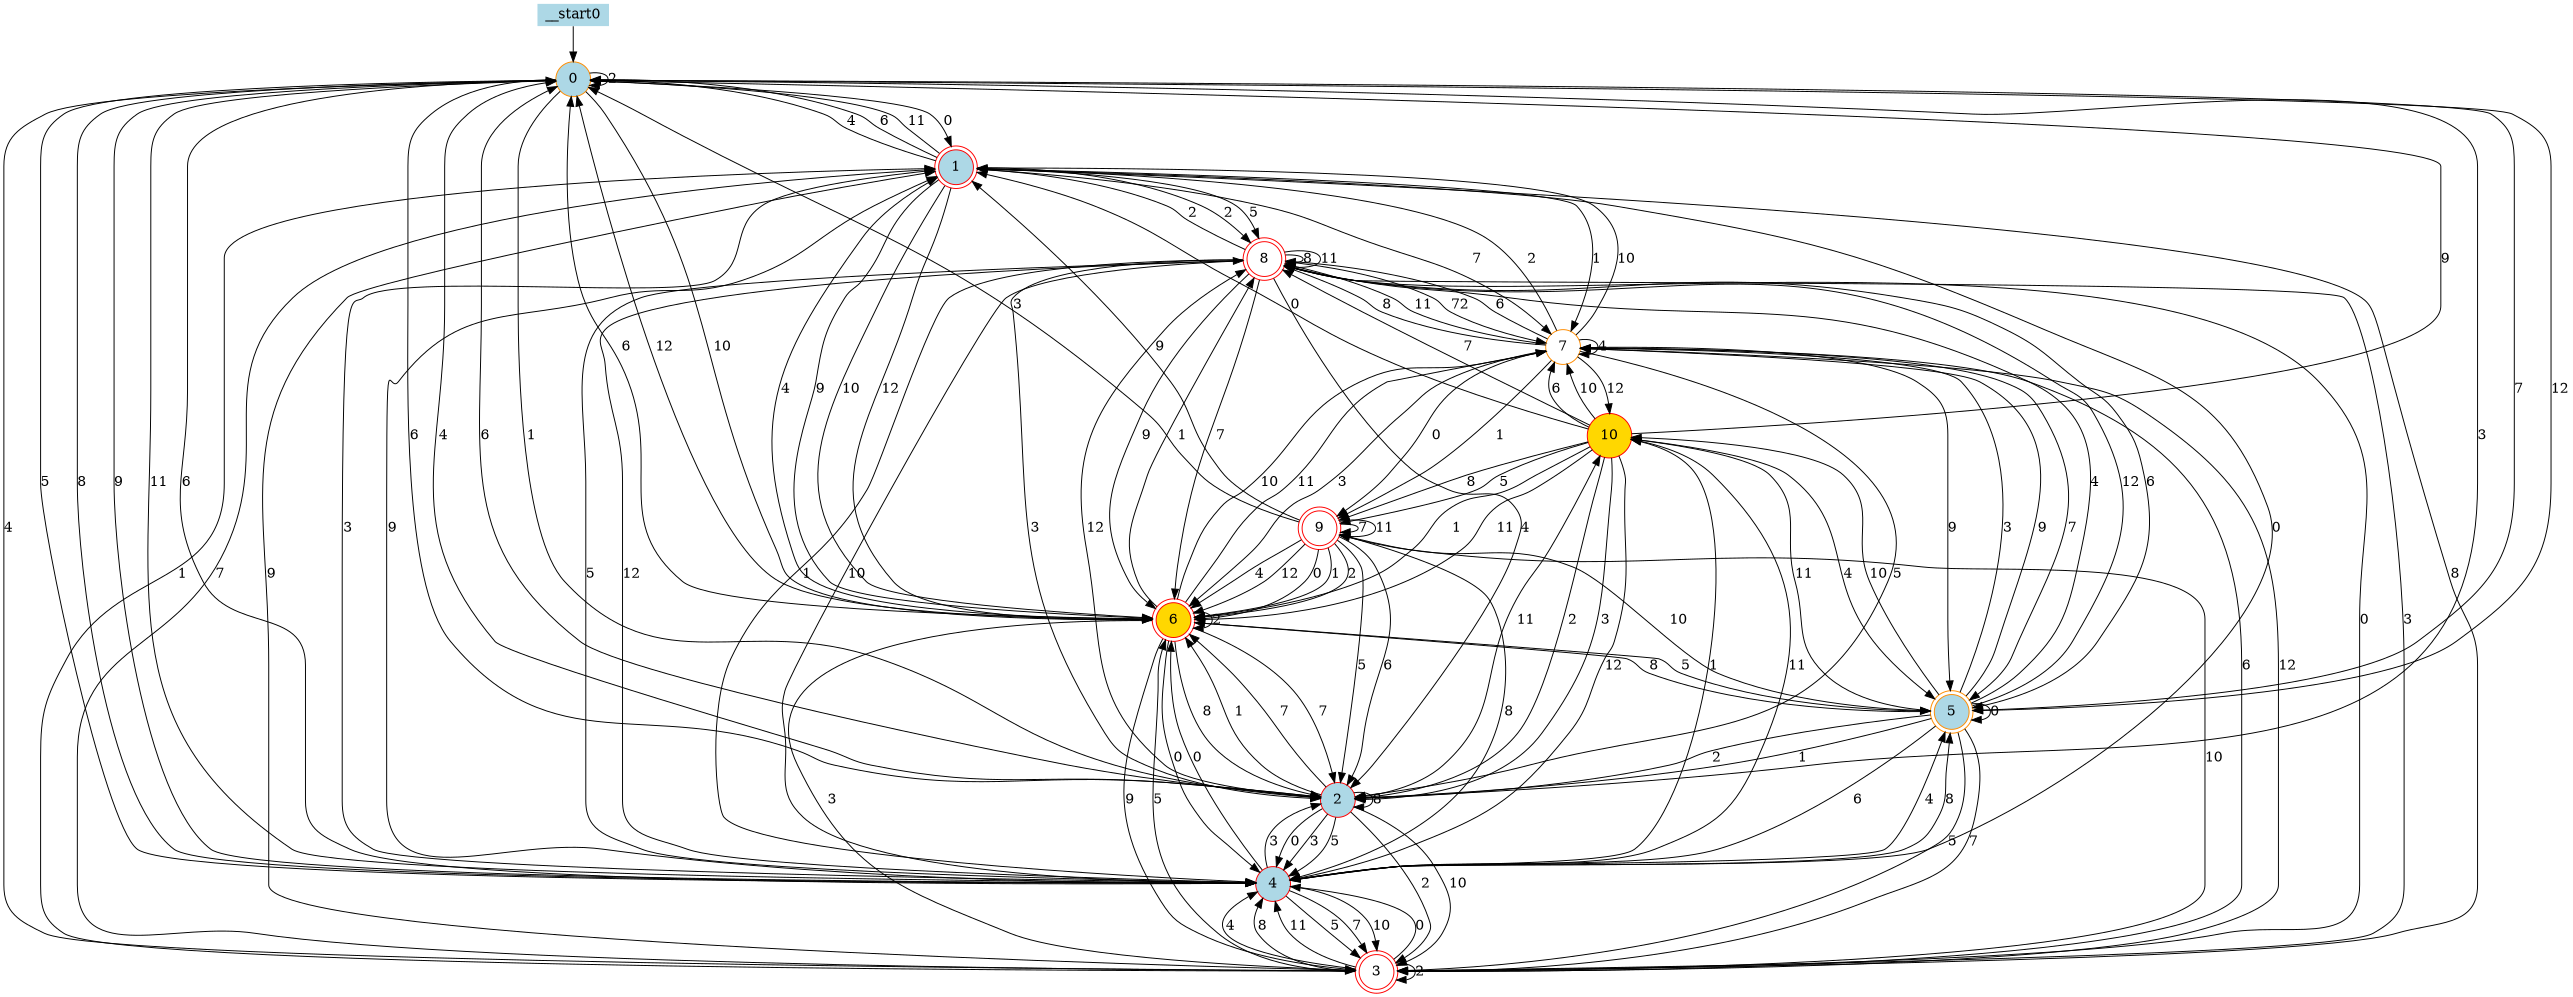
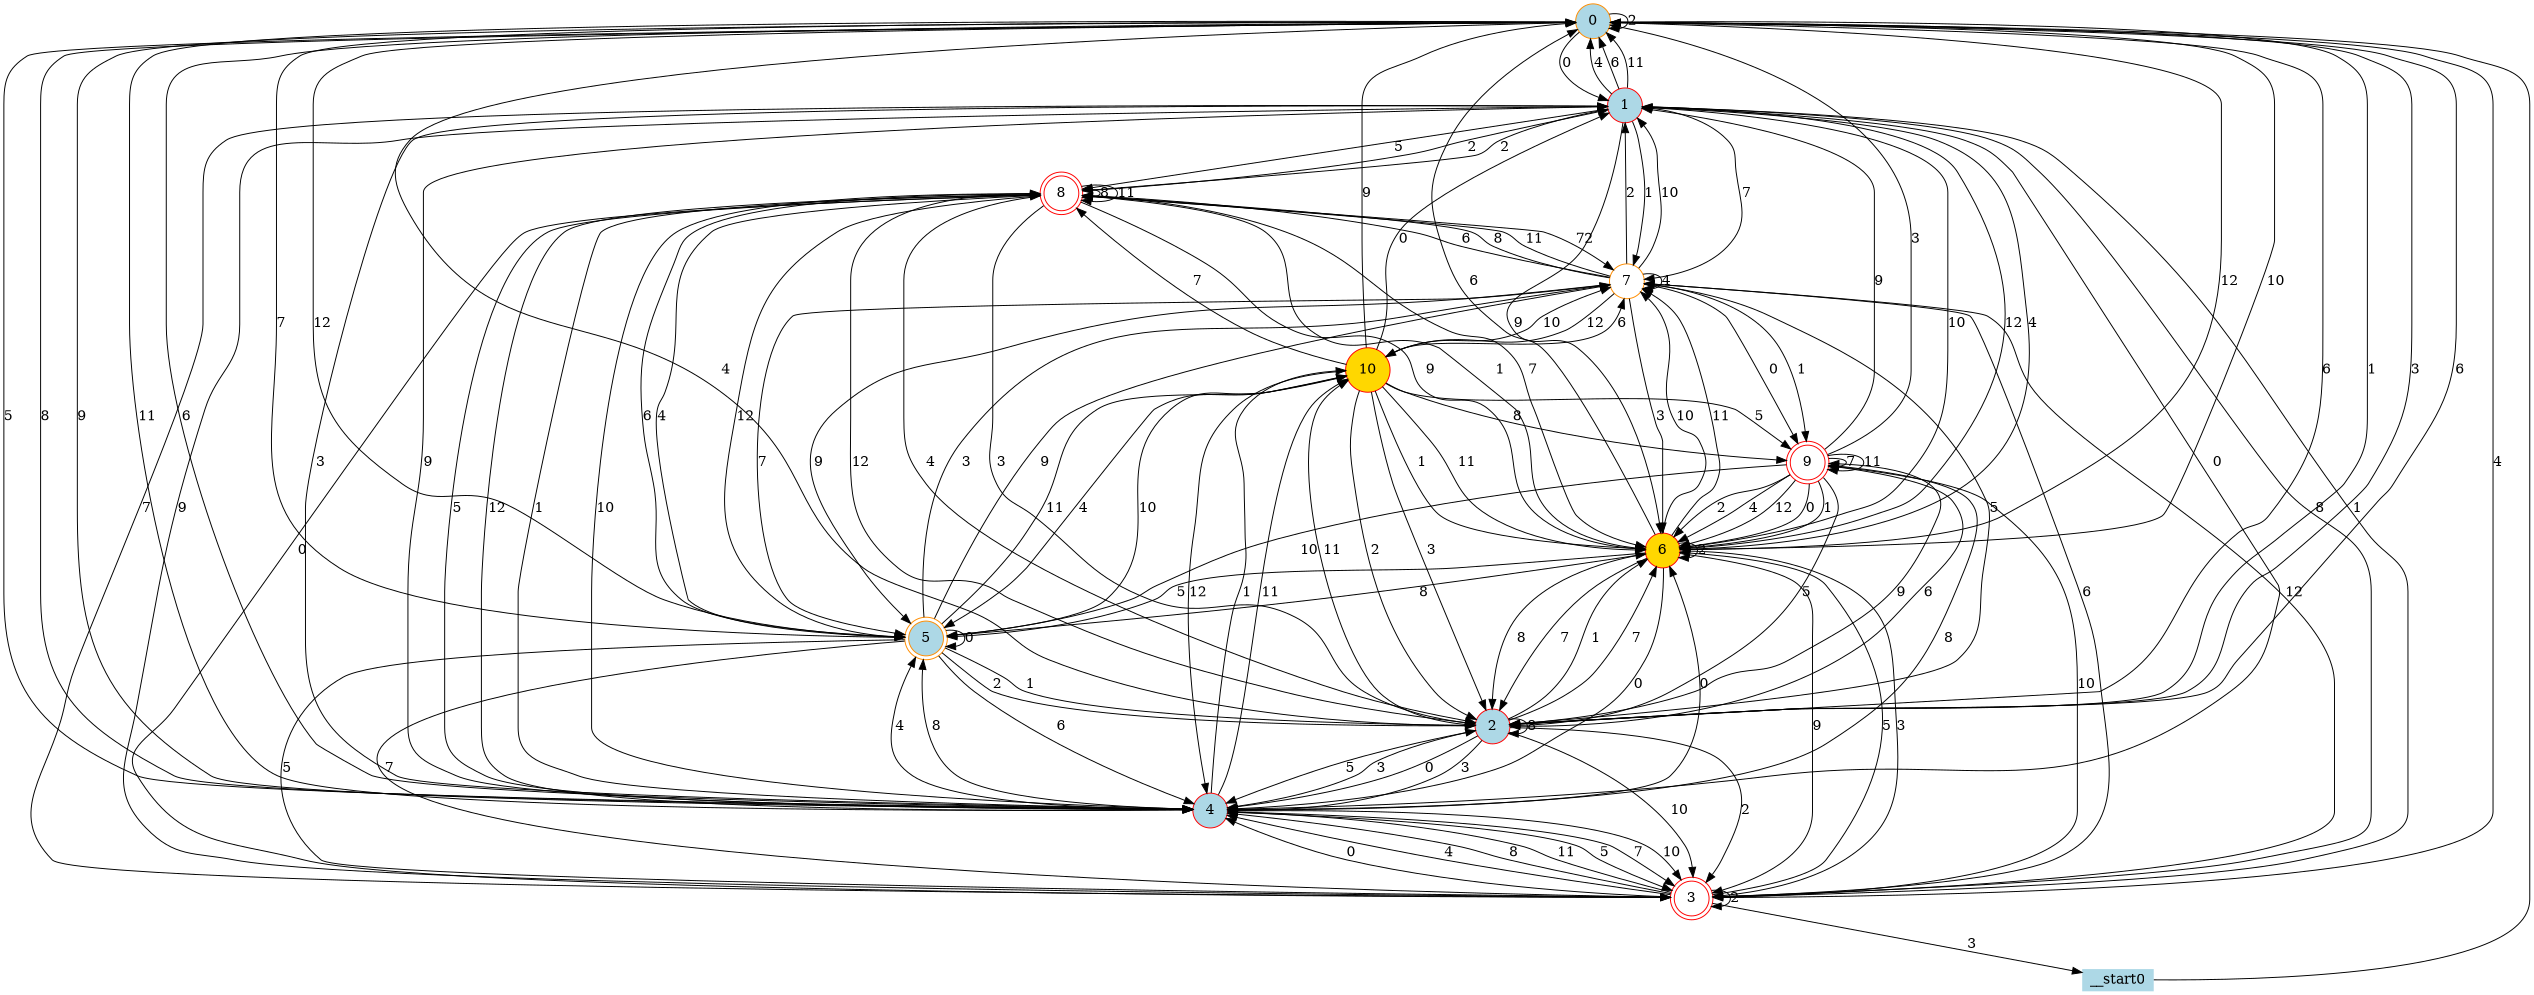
node "1": shape doublecircle -> circle
edge "3" -> "8": now "3" -> "__start0"
node "6": shape doublecircle -> circle
edge "2" -> "9": added, label "9"
